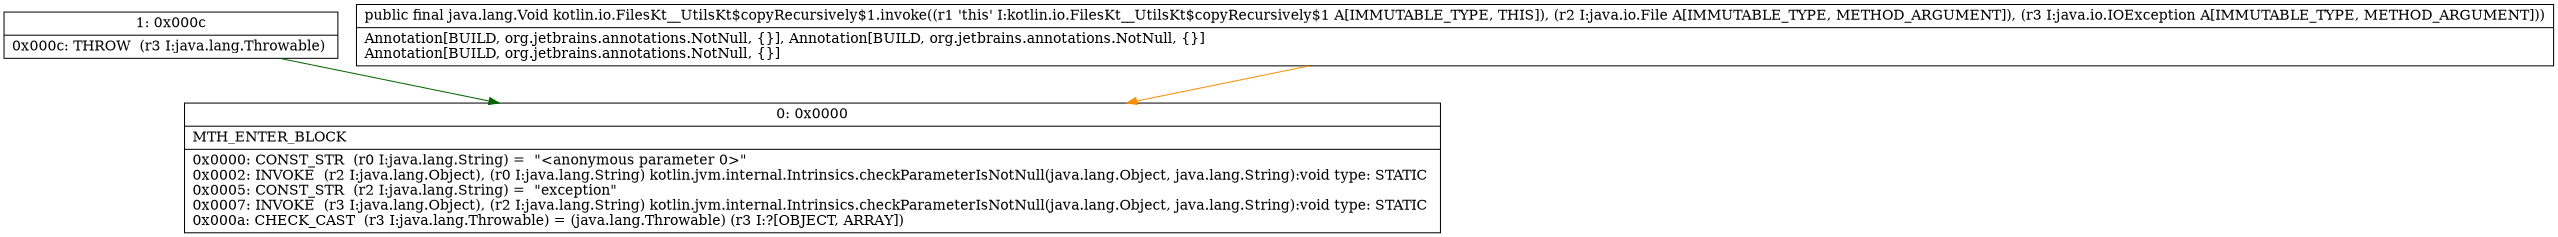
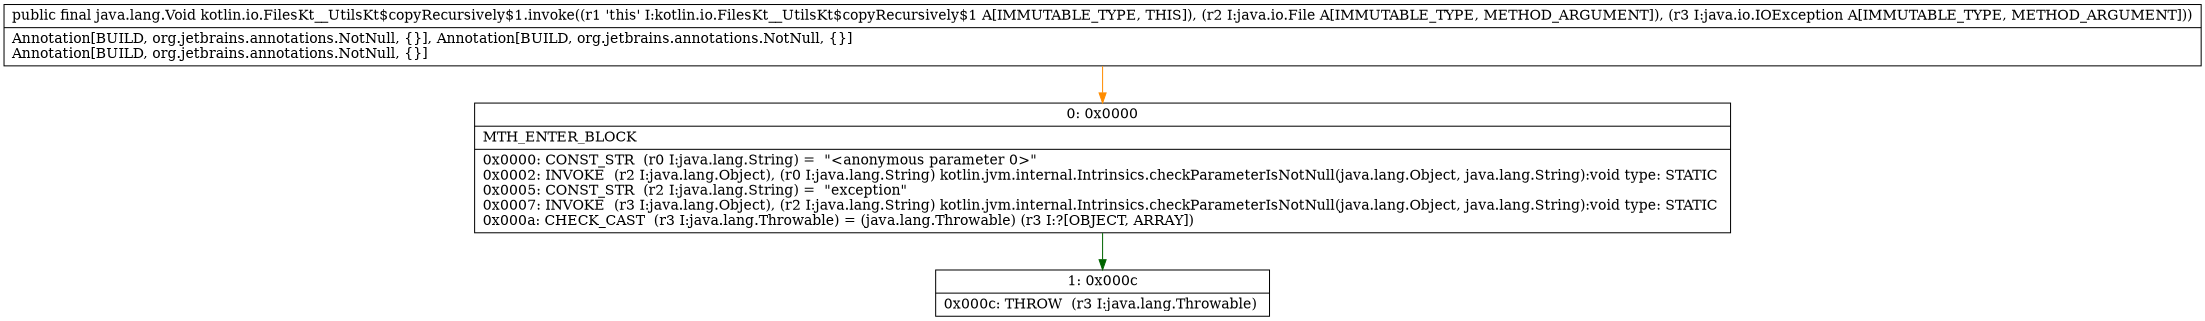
edge "1: 0x000c" -> "0: 0x0000": reversed
